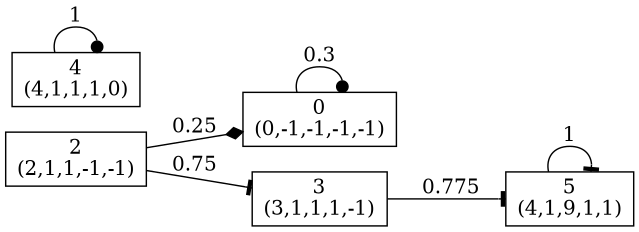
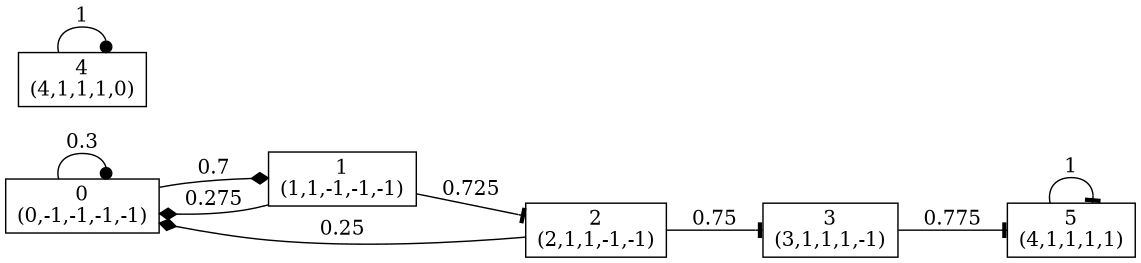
node "1 (1,1,-1,-1,-1)": added
node "5 (4,1,9,1,1)": label "5 (4,1,9,1,1)" -> "5 (4,1,1,1,1)"
